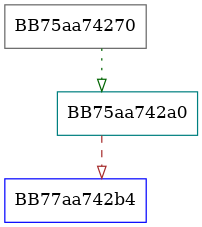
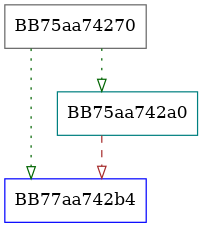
edge "BB75aa74270" -> "BB77aa742b4": added
